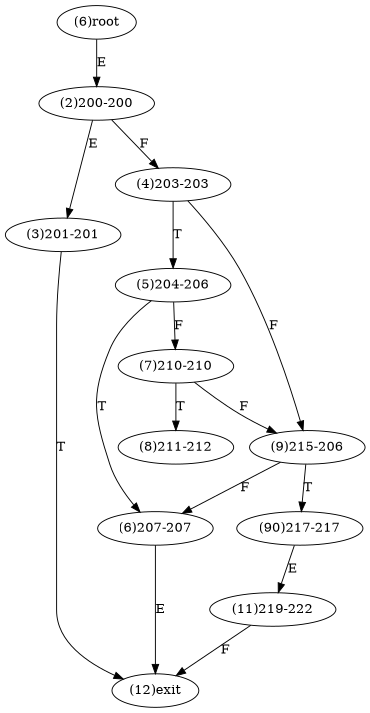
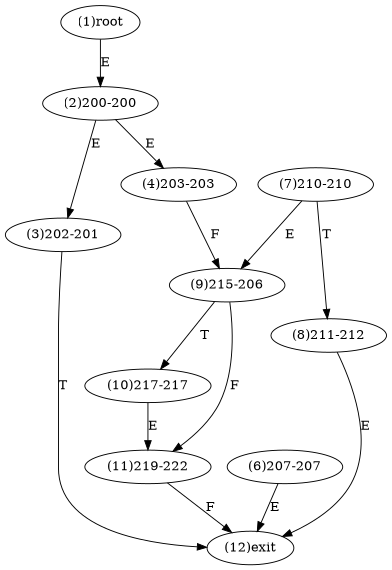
node "(6)root": label "(6)root" -> "(1)root"
edge "(2)200-200" -> "(4)203-203": label "F" -> "E"
node "(3)201-201": label "(3)201-201" -> "(3)202-201"
node "(5)204-206": removed
edge "(7)210-210" -> "(9)215-206": label "F" -> "E"
edge "(8)211-212" -> "(12)exit": added, label "E"
edge "(9)215-206" -> "(6)207-207": now "(9)215-206" -> "(11)219-222"
node "(90)217-217": label "(90)217-217" -> "(10)217-217"
